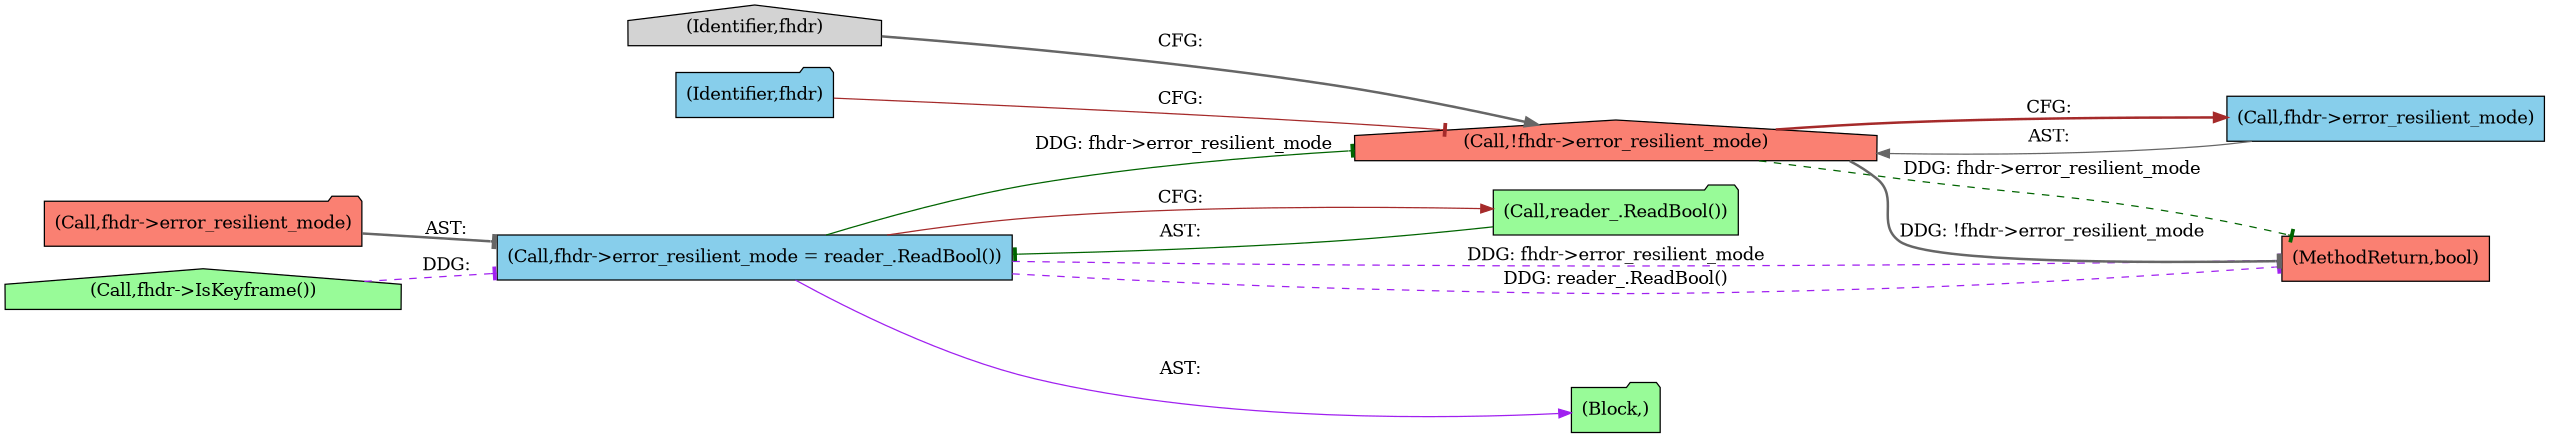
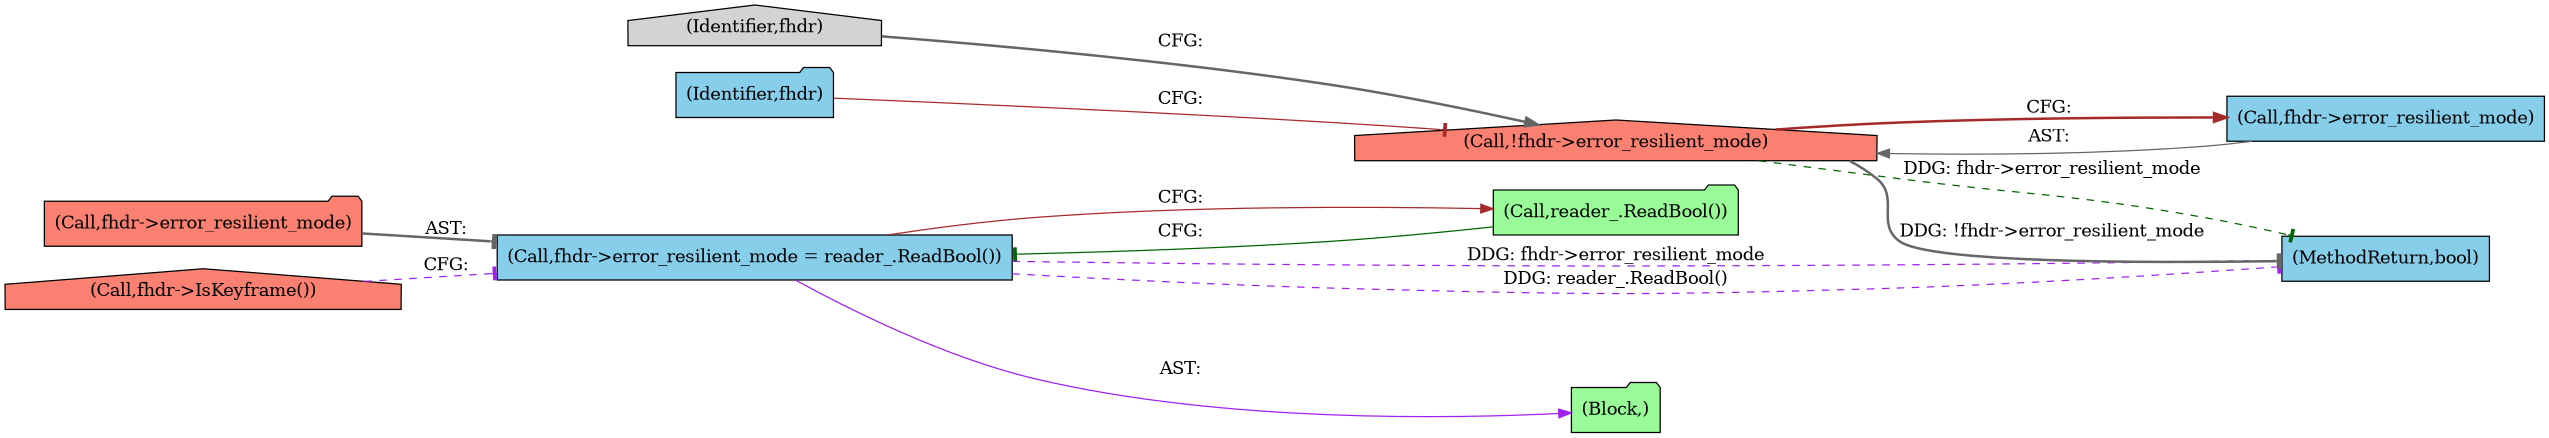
edge "(Call,fhdr->error_resilient_mode = reader_.ReadBool())" -> "(Call,!fhdr->error_resilient_mode)": removed, label "DDG: fhdr->error_resilient_mode"
edge "(Call,reader_.ReadBool())" -> "(Call,fhdr->error_resilient_mode = reader_.ReadBool())": label "AST: " -> "CFG: "
node "(MethodReturn,bool)": fillcolor salmon -> skyblue
edge "(Call,fhdr->IsKeyframe())" -> "(Call,fhdr->error_resilient_mode = reader_.ReadBool())": label "DDG: " -> "CFG: "
node "(Call,fhdr->IsKeyframe())": fillcolor palegreen -> salmon
